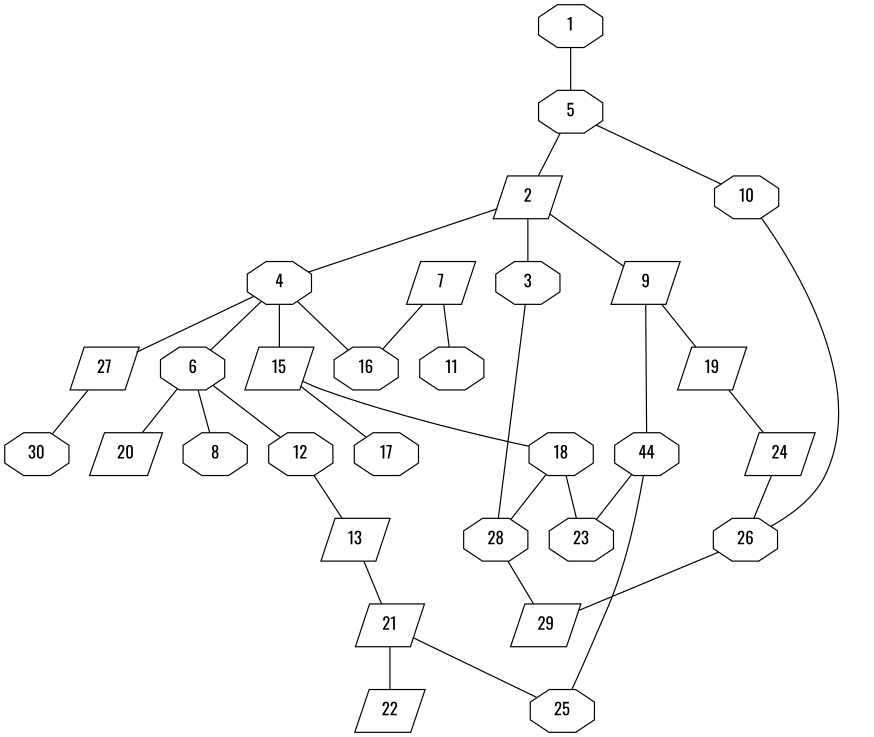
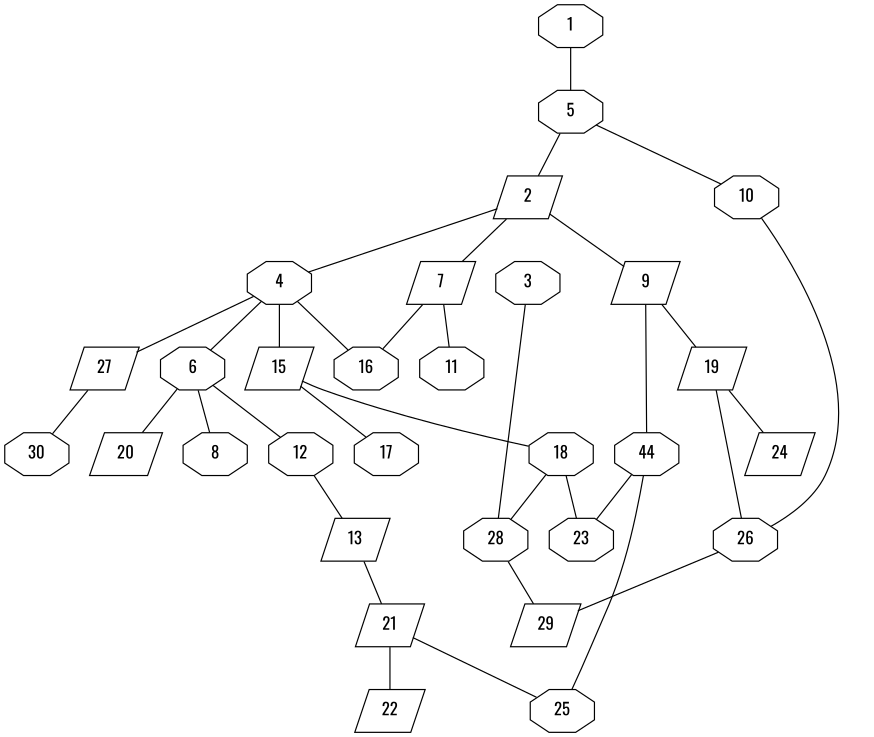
edge "2" -- "3": now "2" -- "7"
edge "24" -- "26": now "19" -- "26"
